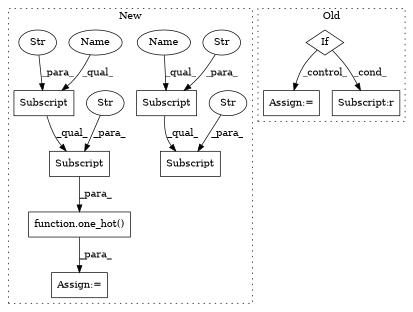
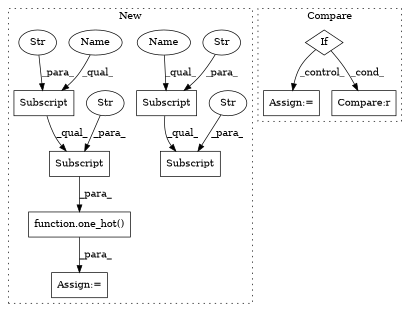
cluster "Old": label "Old" -> "Compare"
node "Subscript:r": label "Subscript:r" -> "Compare:r"
